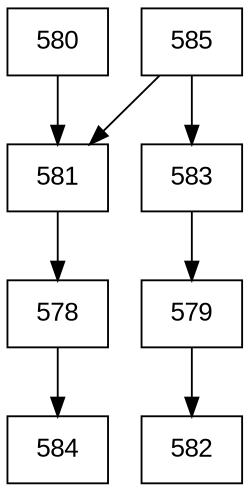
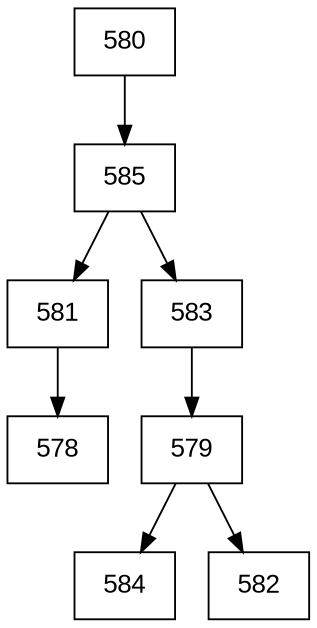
edge "580" -> "581": now "580" -> "585"
edge "578" -> "584": now "579" -> "584"
